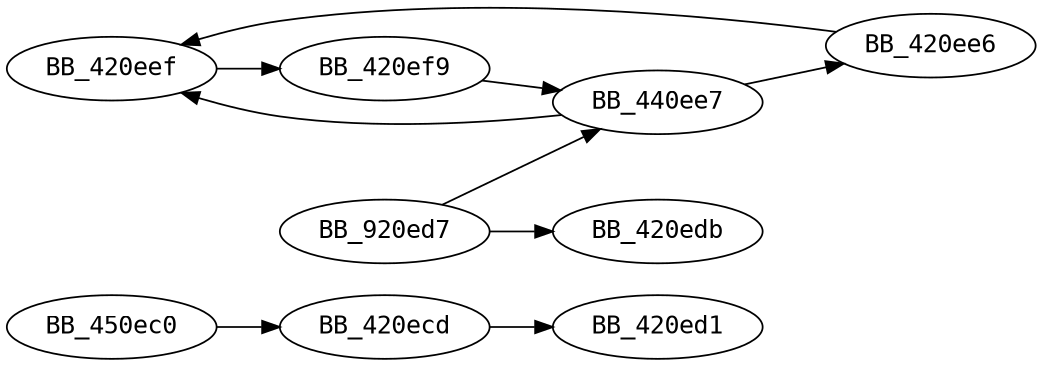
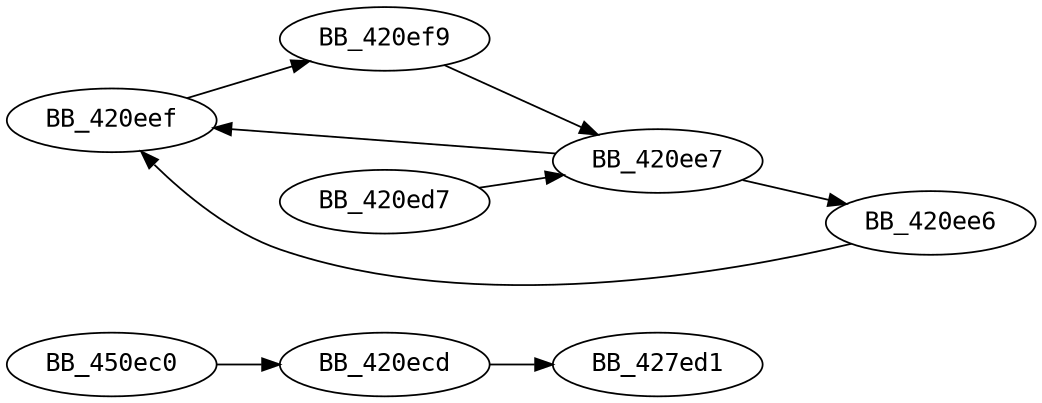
node "BB_440ee7": label "BB_440ee7" -> "BB_420ee7"
node "BB_920ed7": label "BB_920ed7" -> "BB_420ed7"
node "BB_420edb": removed
node "BB_420ed1": label "BB_420ed1" -> "BB_427ed1"
